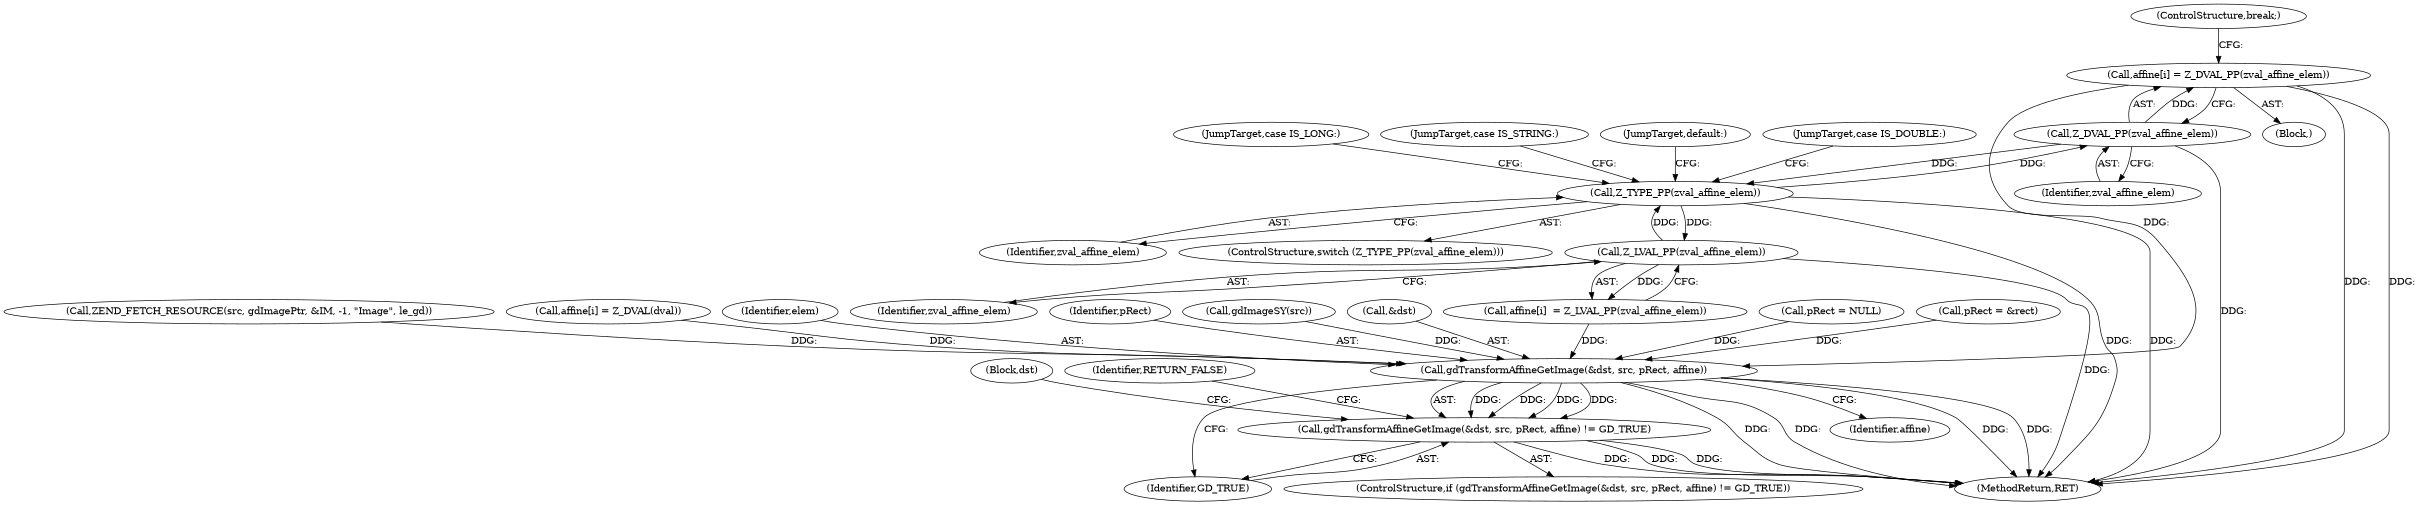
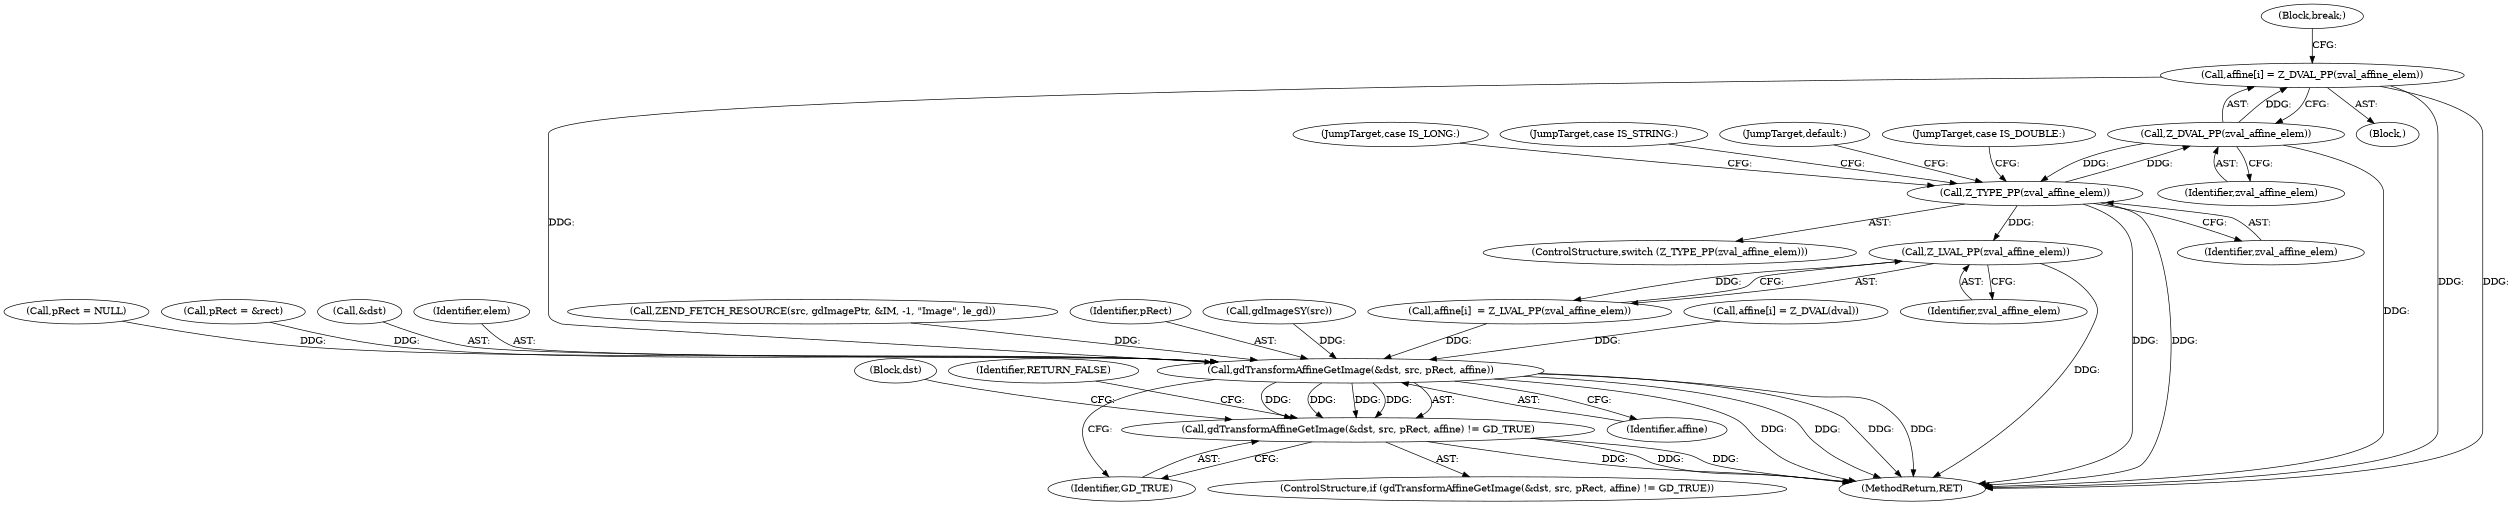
node "(ControlStructure,break;)": label "(ControlStructure,break;)" -> "(Block,break;)"
edge "(Call,Z_LVAL_PP(zval_affine_elem))" -> "(Call,Z_TYPE_PP(zval_affine_elem))": removed, label "DDG:"
edge "(Identifier,affine)" -> "(Call,gdTransformAffineGetImage(&dst, src, pRect, affine))": added, label "AST:"
